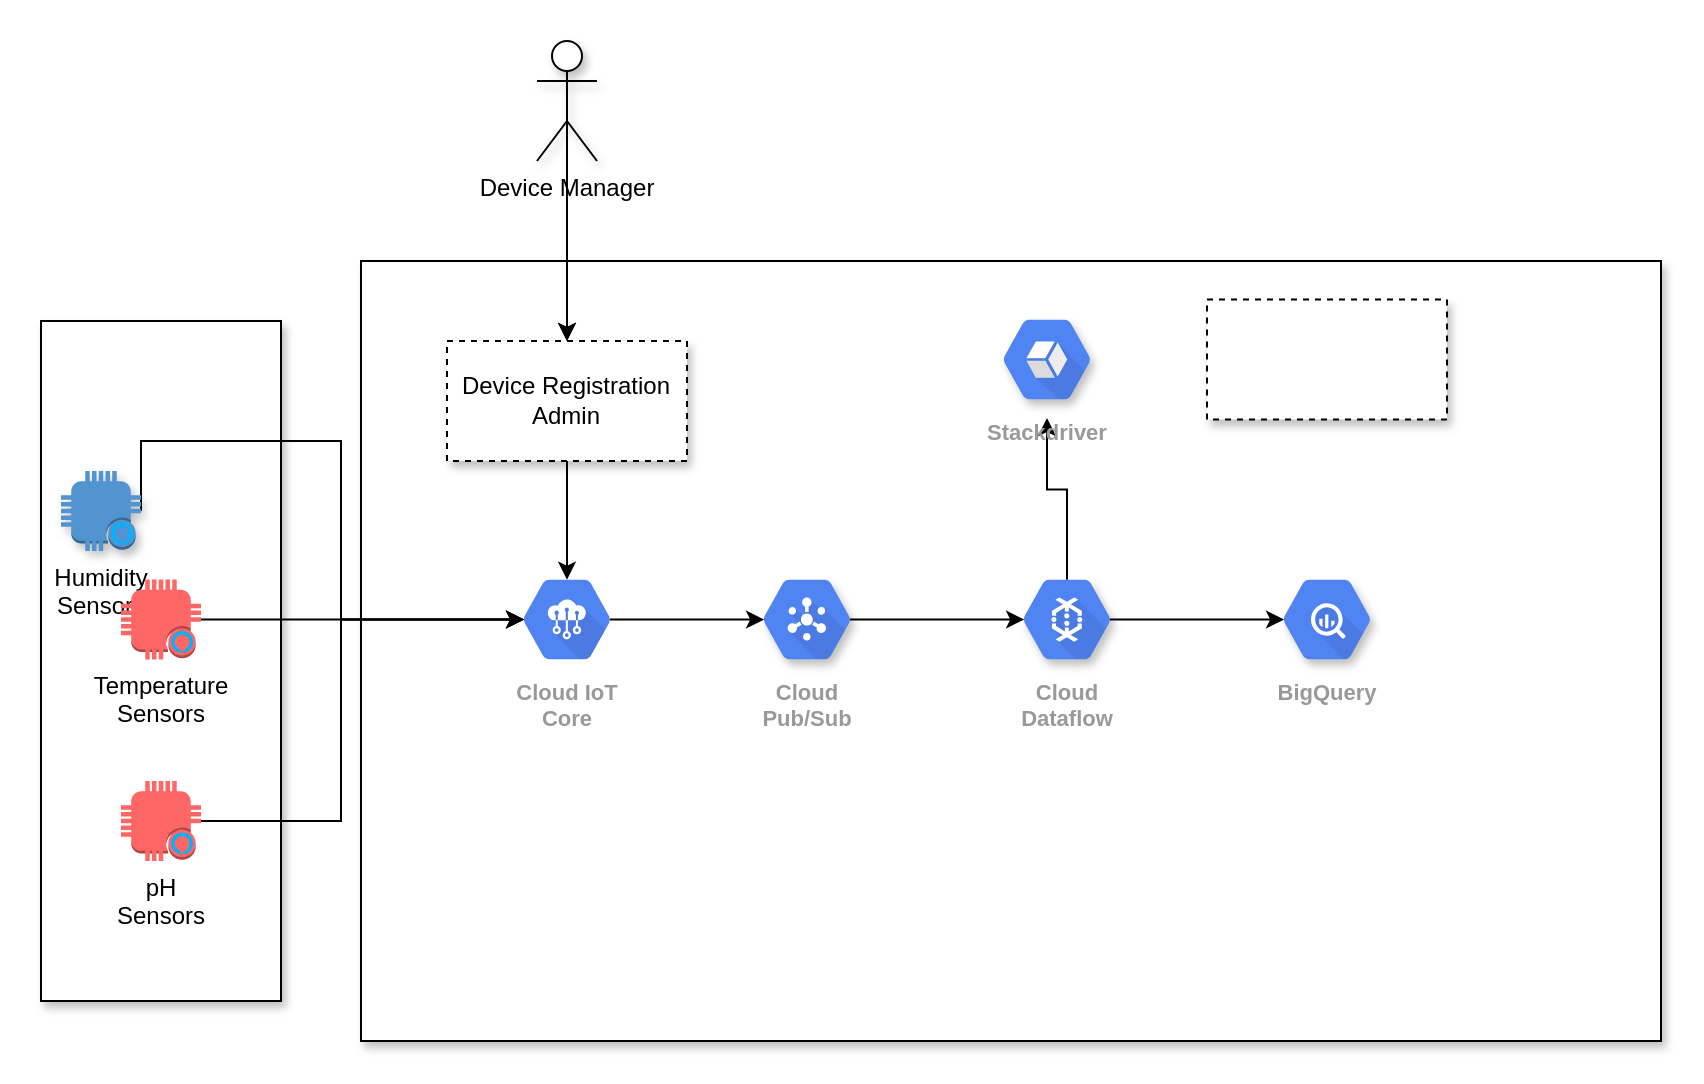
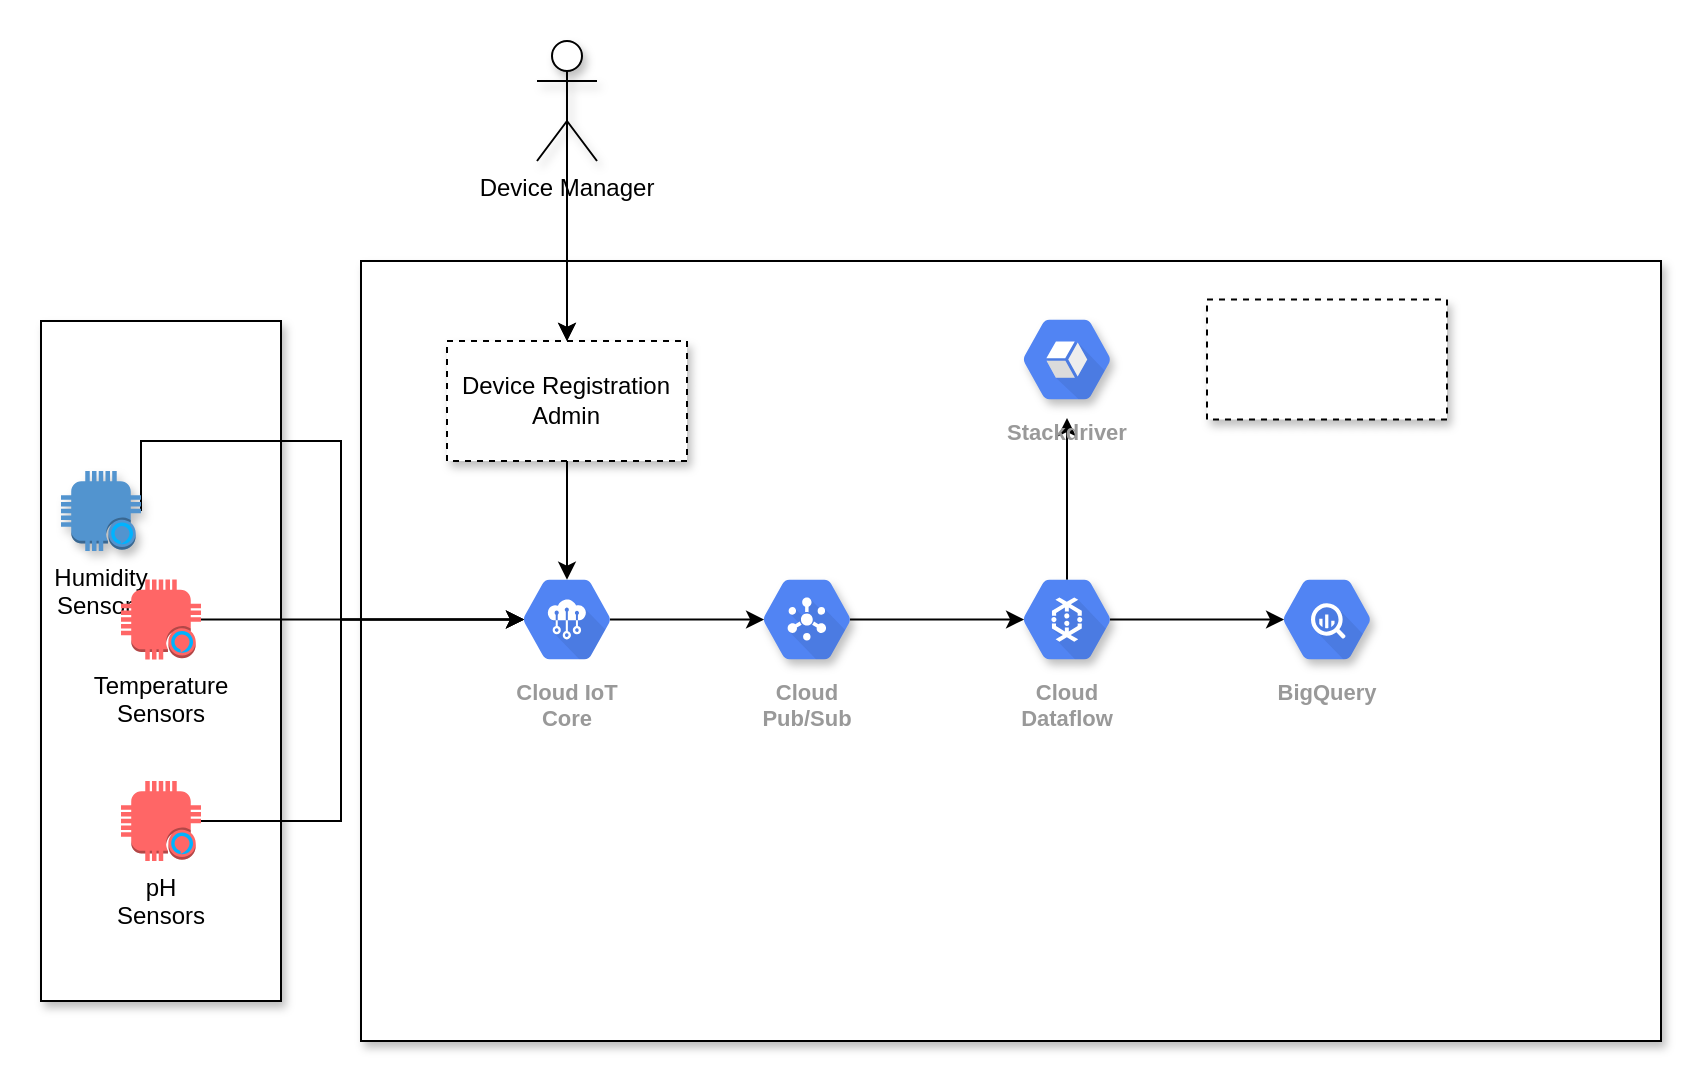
node "Stackdriver": moved (1047, 360) -> (1067, 360)
